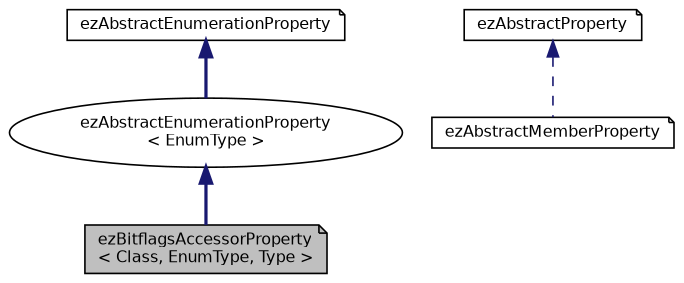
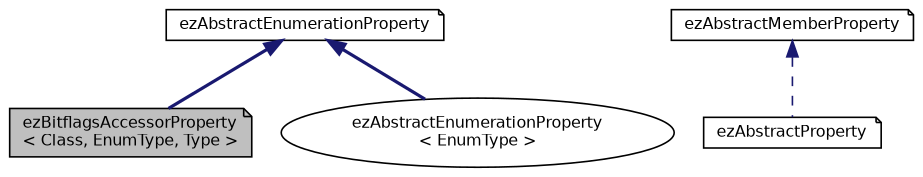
edge "ezAbstractMemberProperty" -> "ezAbstractProperty": reversed
edge "ezBitflagsAccessorProperty < Class, EnumType, Type >" -> "ezAbstractEnumerationProperty < EnumType >": now "ezBitflagsAccessorProperty < Class, EnumType, Type >" -> "ezAbstractEnumerationProperty"
